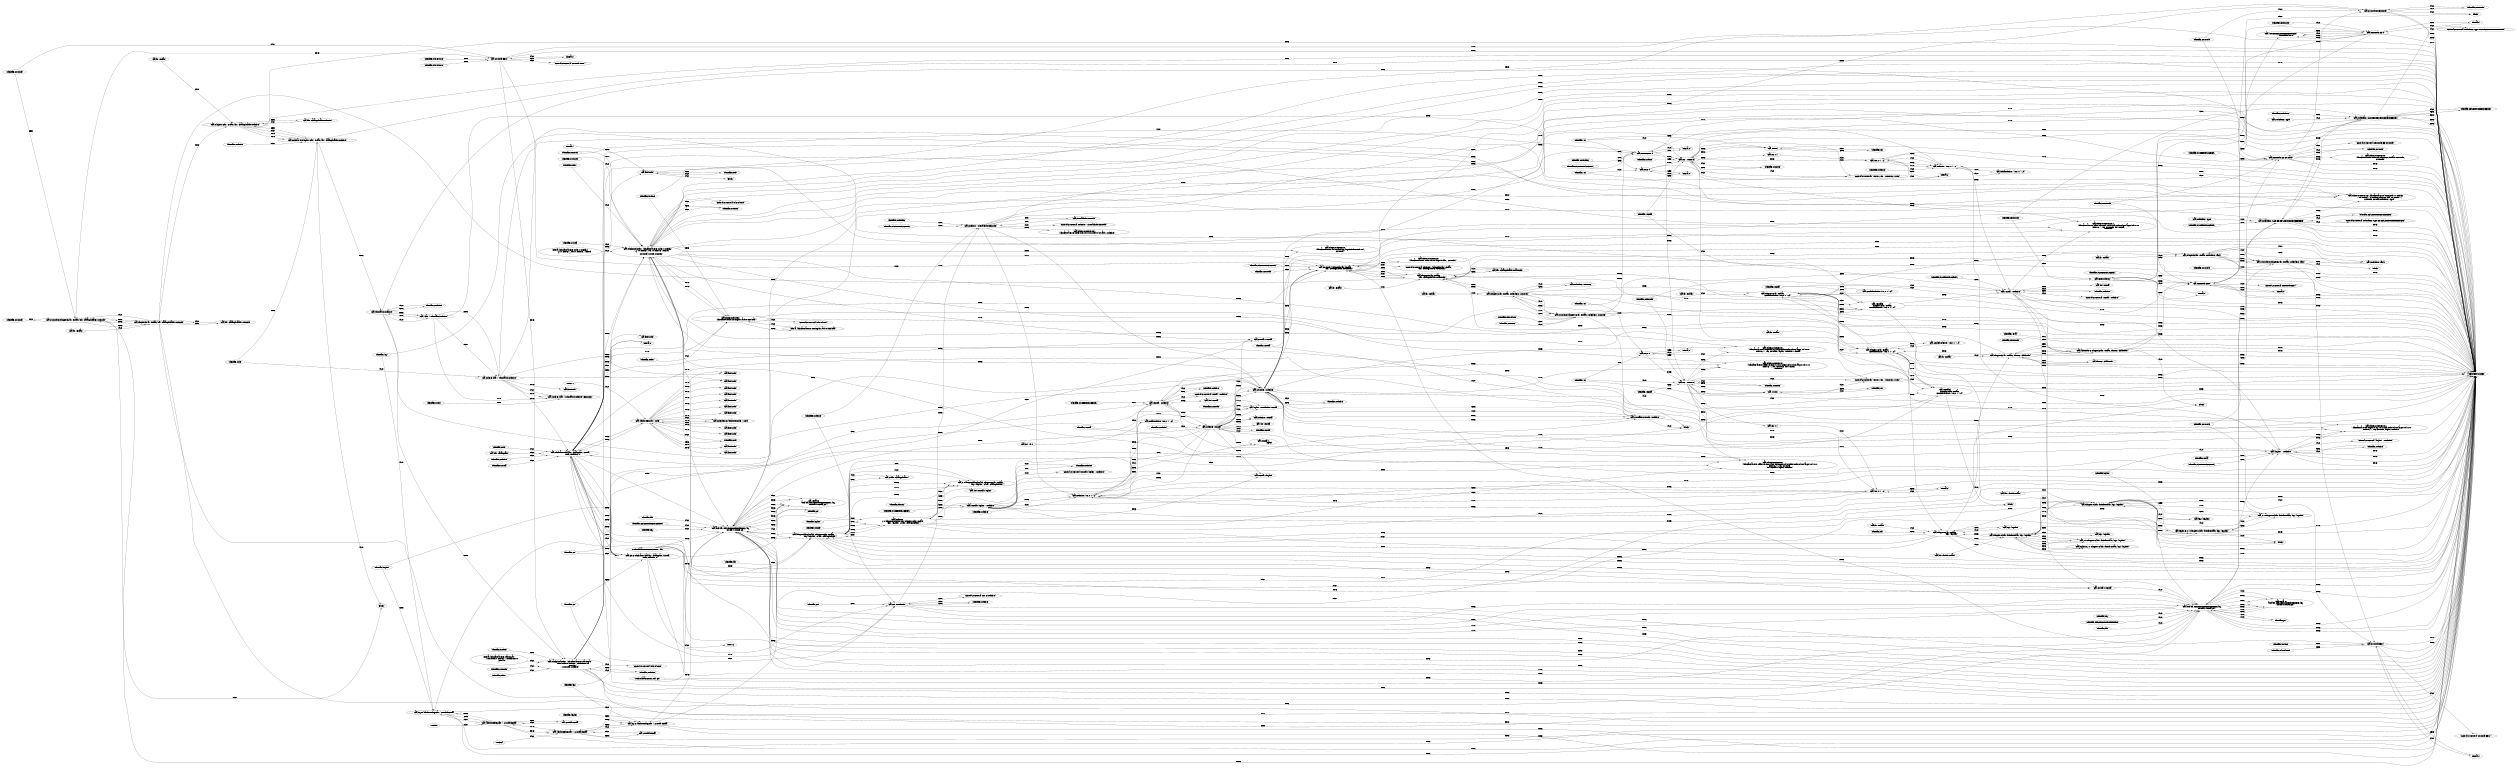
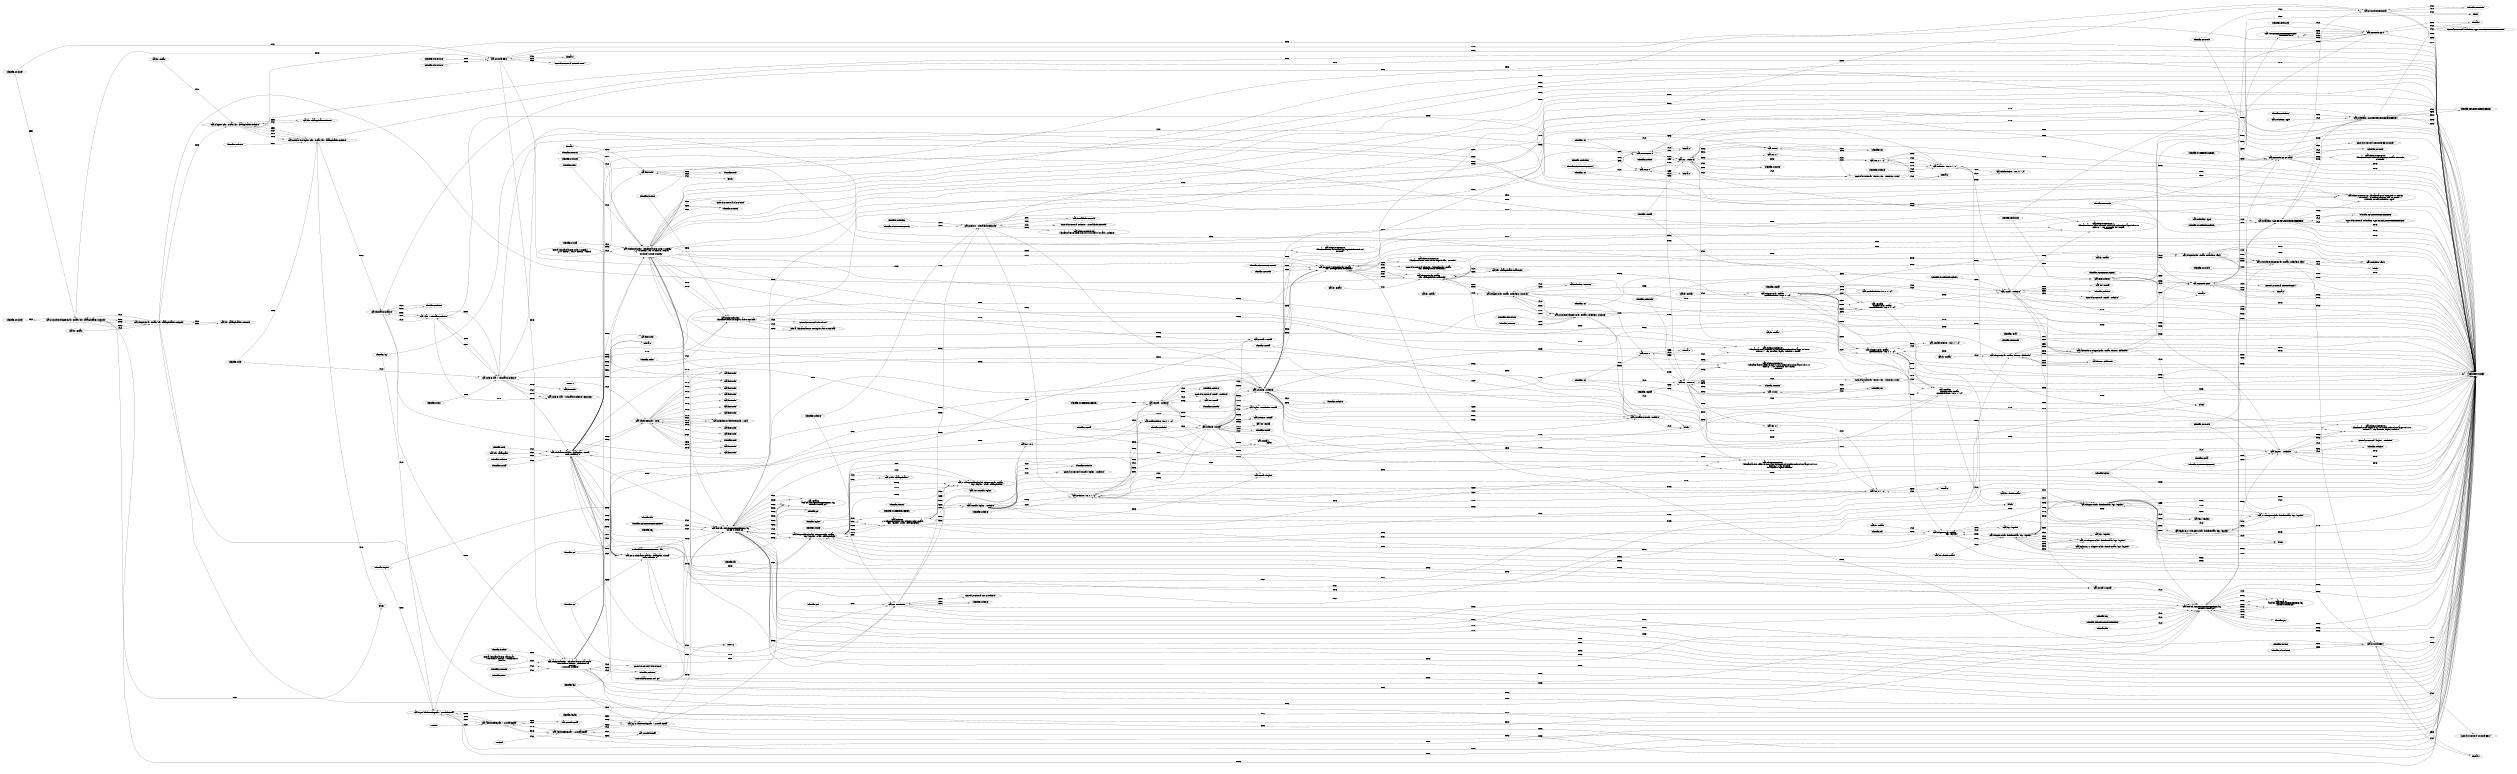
edge "(Call,sizeof(hfs_btree_node))" -> "(Call,nodesize < sizeof(hfs_btree_node))": label "CFG: " -> "AST: "
edge "(Call,num_rec = tsk_getu16(fs->endian, node_desc->num_rec))" -> "(Call,num_rec == 0)": now "(Call,num_rec = tsk_getu16(fs->endian, node_desc->num_rec))" -> "(Call,cur_off = cur_node * nodesize)"
edge "(Call,node_desc->flink)" -> "(Call,tsk_getu32(fs->endian, node_desc->flink))": label "AST: " -> "DDG: "
edge "(Call,node = (char *) tsk_malloc(nodesize))" -> "(Call,(char *) tsk_malloc(nodesize))": added, label "CFG:"
edge "(Identifier,NULL)" -> "(Call,(node = (char *) tsk_malloc(nodesize)) == NULL)": now "(Identifier,NULL)" -> "(Call,node = (char *) tsk_malloc(nodesize))"
edge "(Call,cnt != nodesize)" -> "(Call,cnt >= 0)": added, label "DDG:"
edge "(MethodParameterIn,void *ptr)" -> "1000112": added, label "AST:"
edge "(MethodParameterIn,HFS_INFO * hfs)" -> "(MethodReturn,RET)": removed, label "DDG:"
